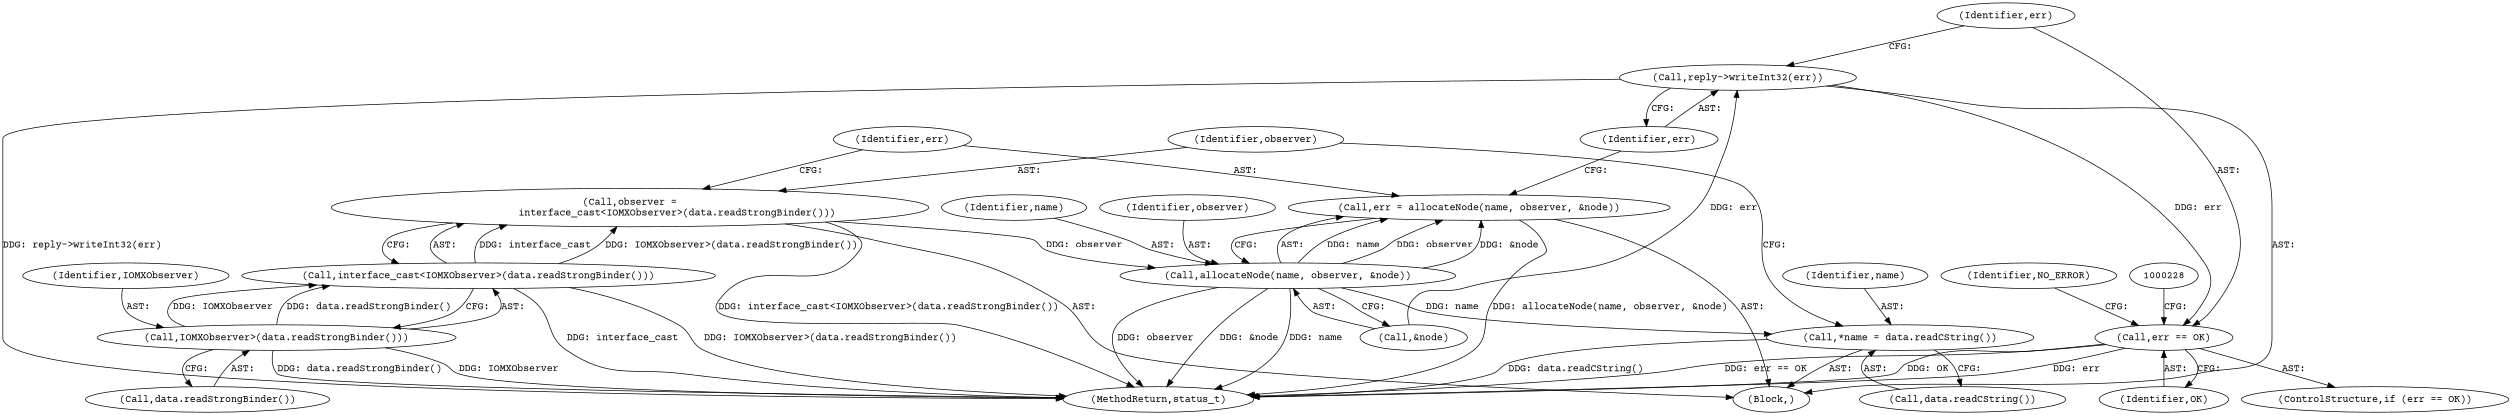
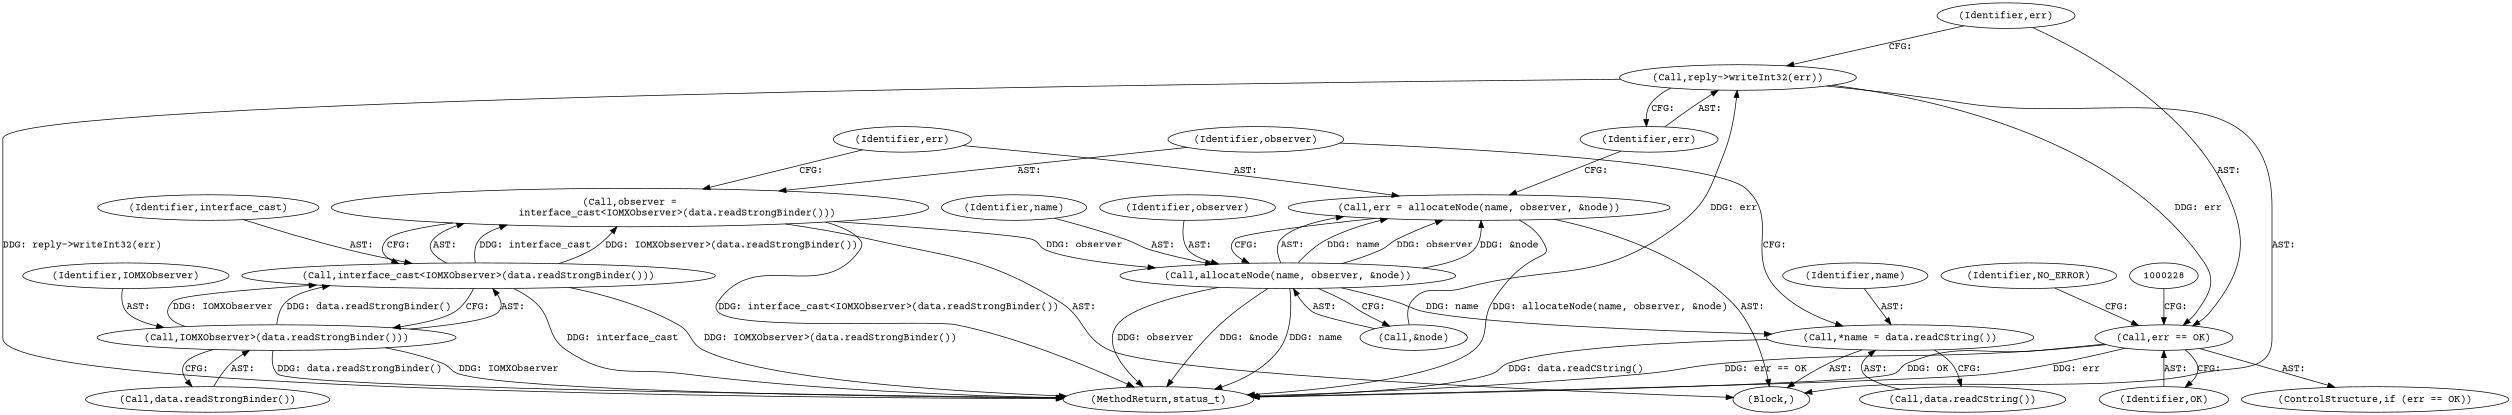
node "(Identifier,interface_cast)": added
